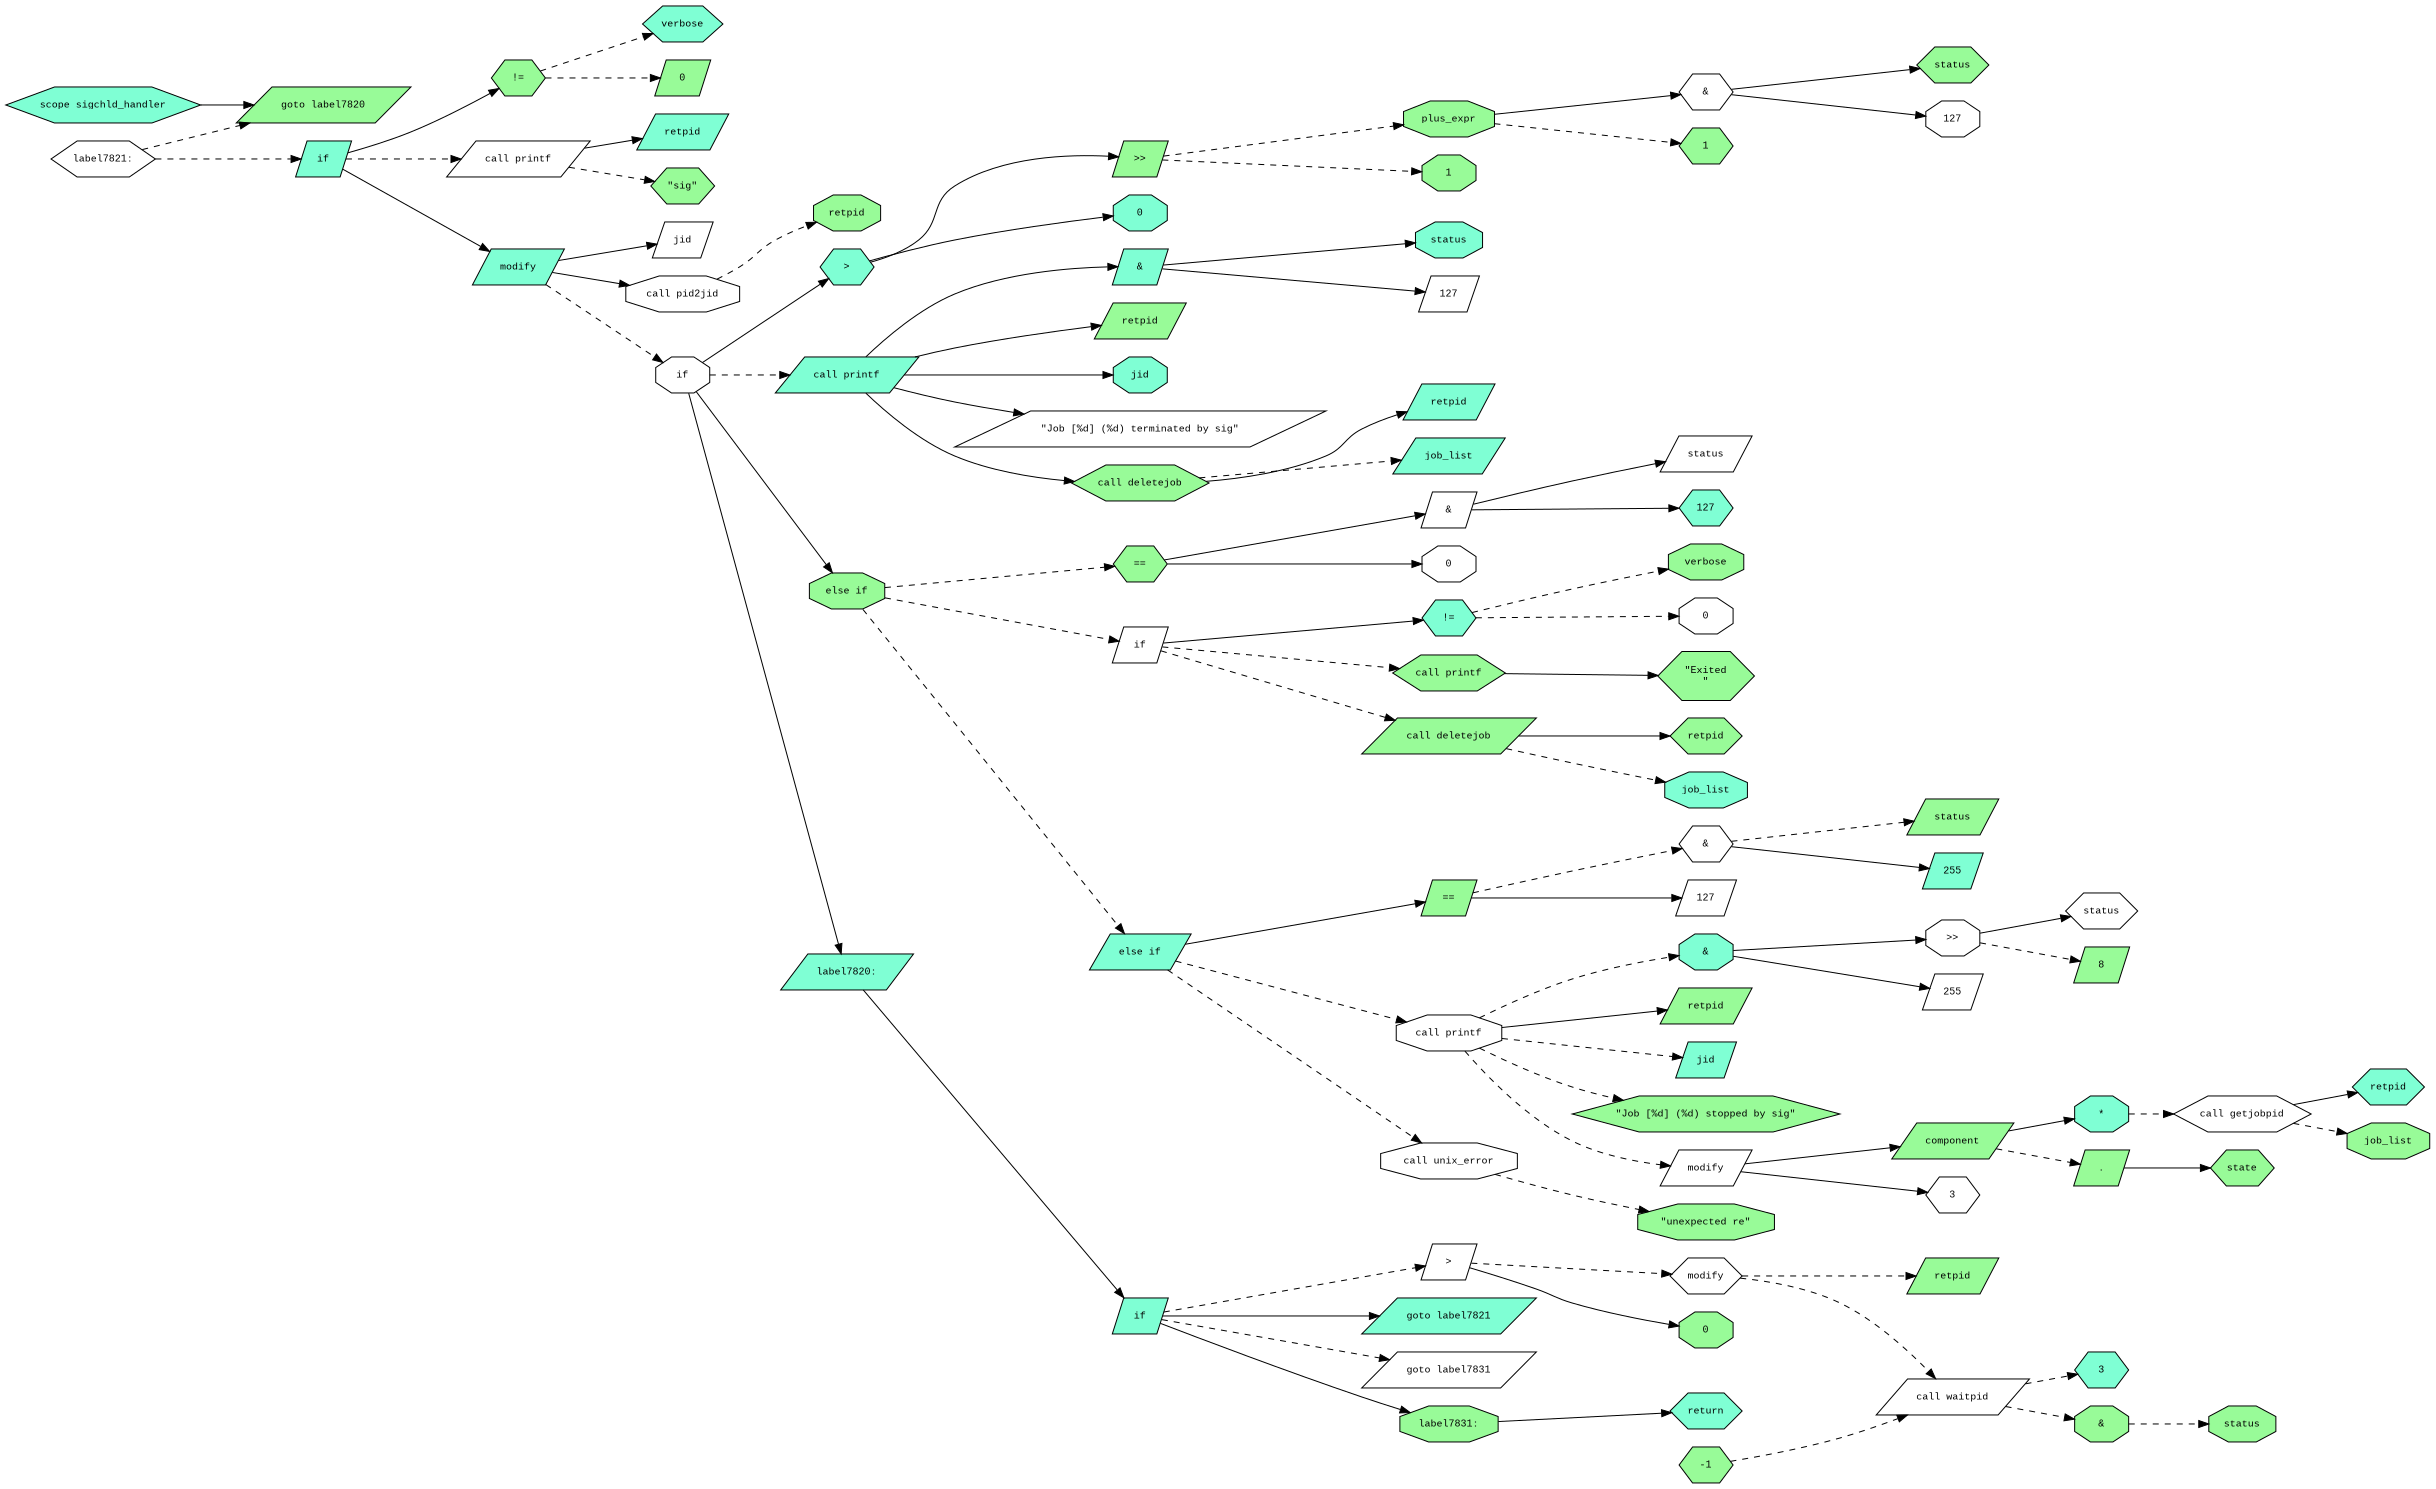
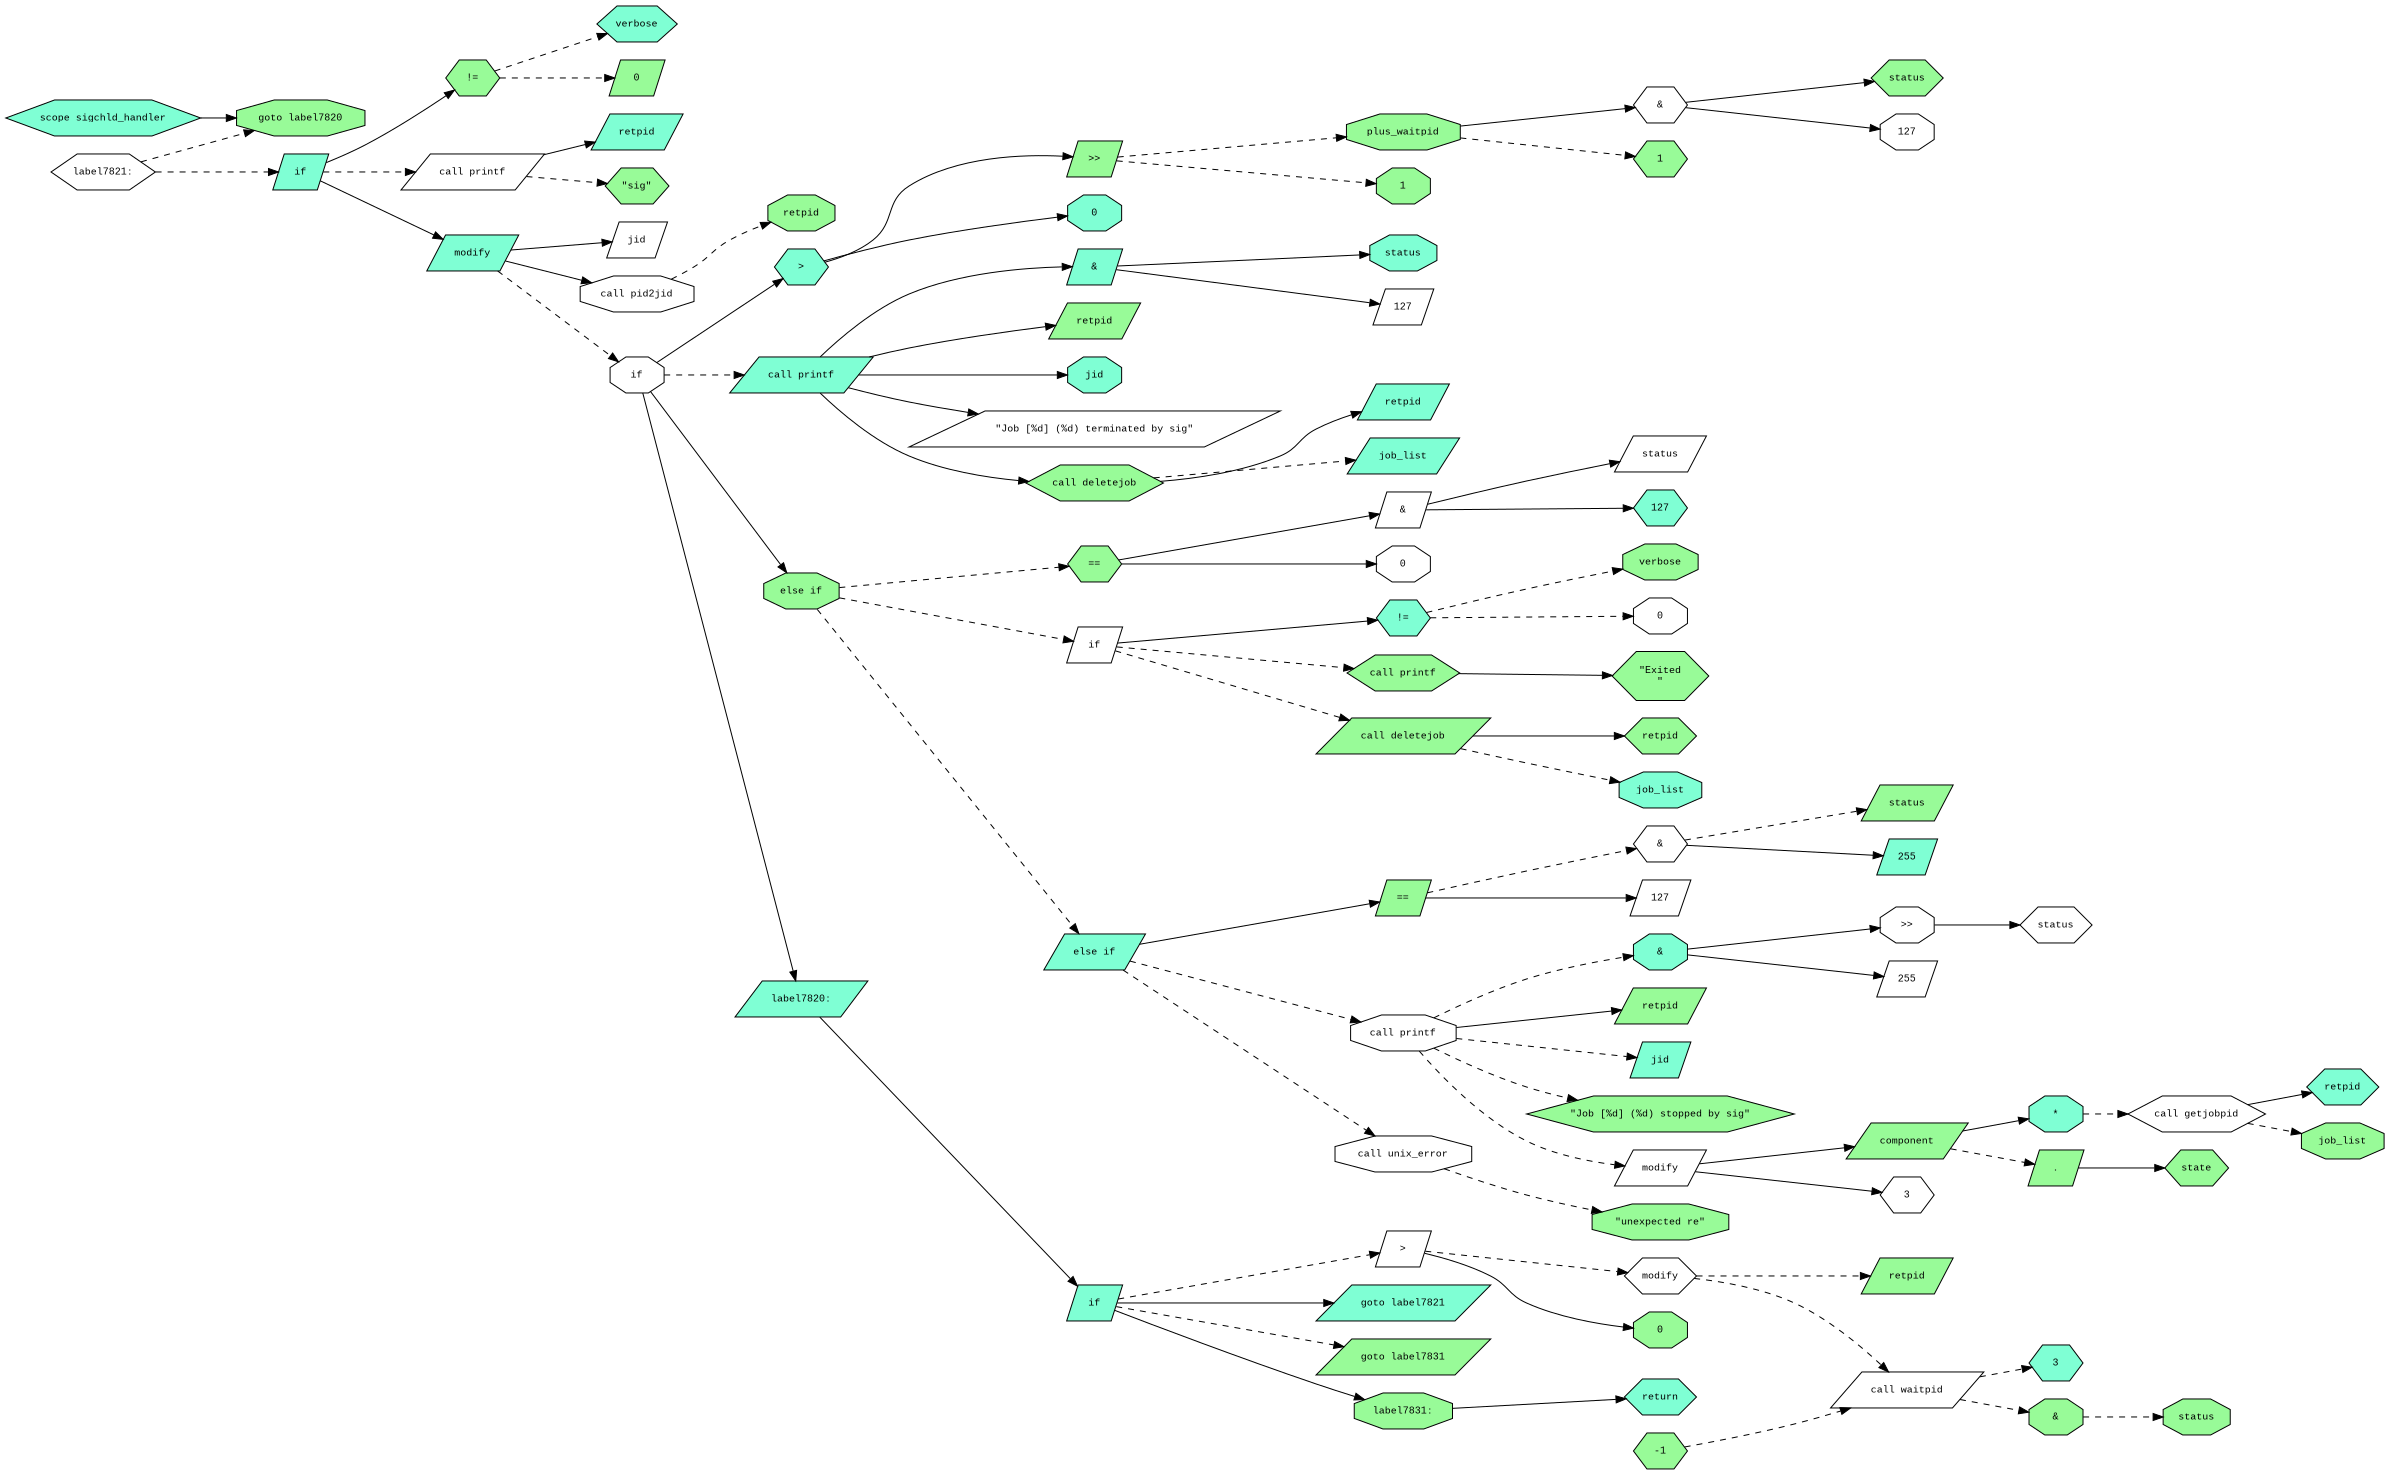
node "goto label7820": shape parallelogram -> octagon
node "plus_expr": label "plus_expr" -> "plus_waitpid"
node "8": removed
node "goto label7831": fillcolor white -> palegreen
